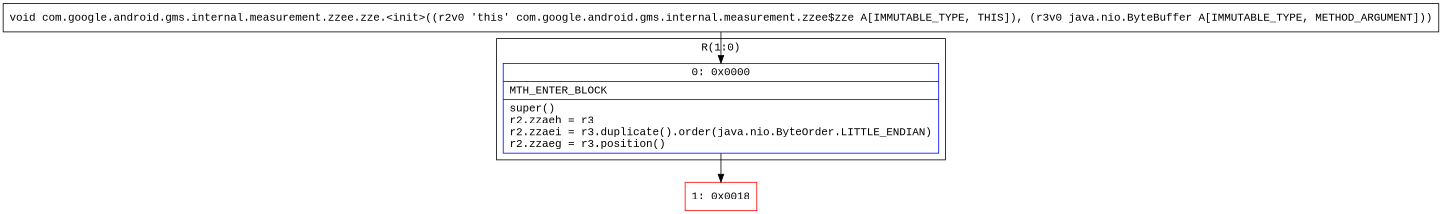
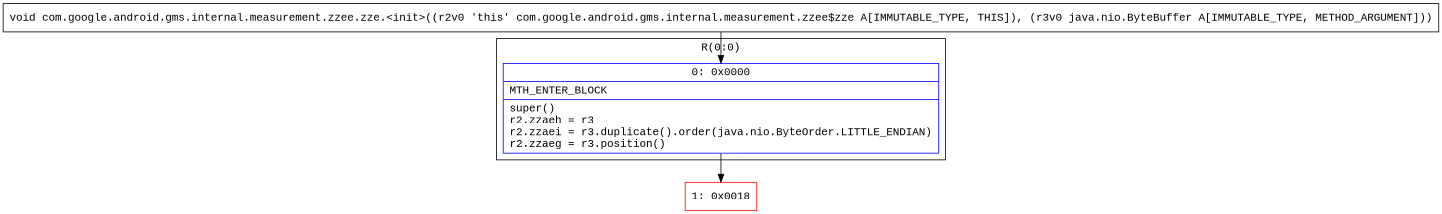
cluster "R(1:0)": label "R(1:0)" -> "R(0:0)"
